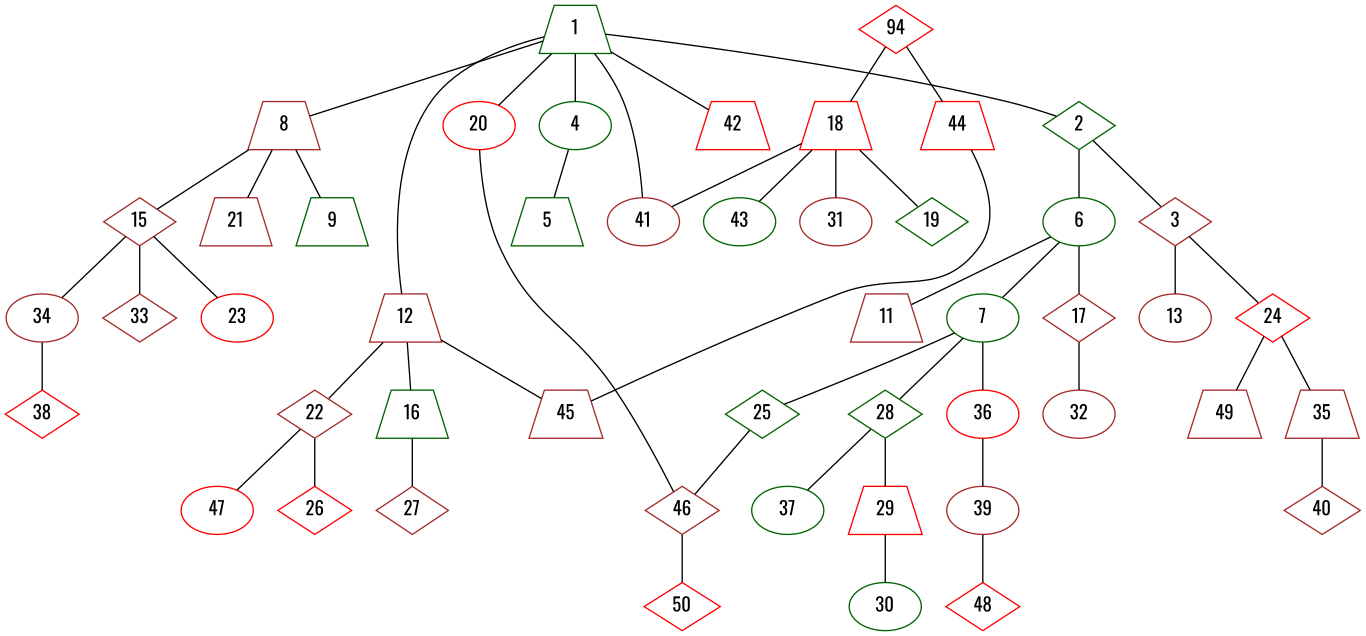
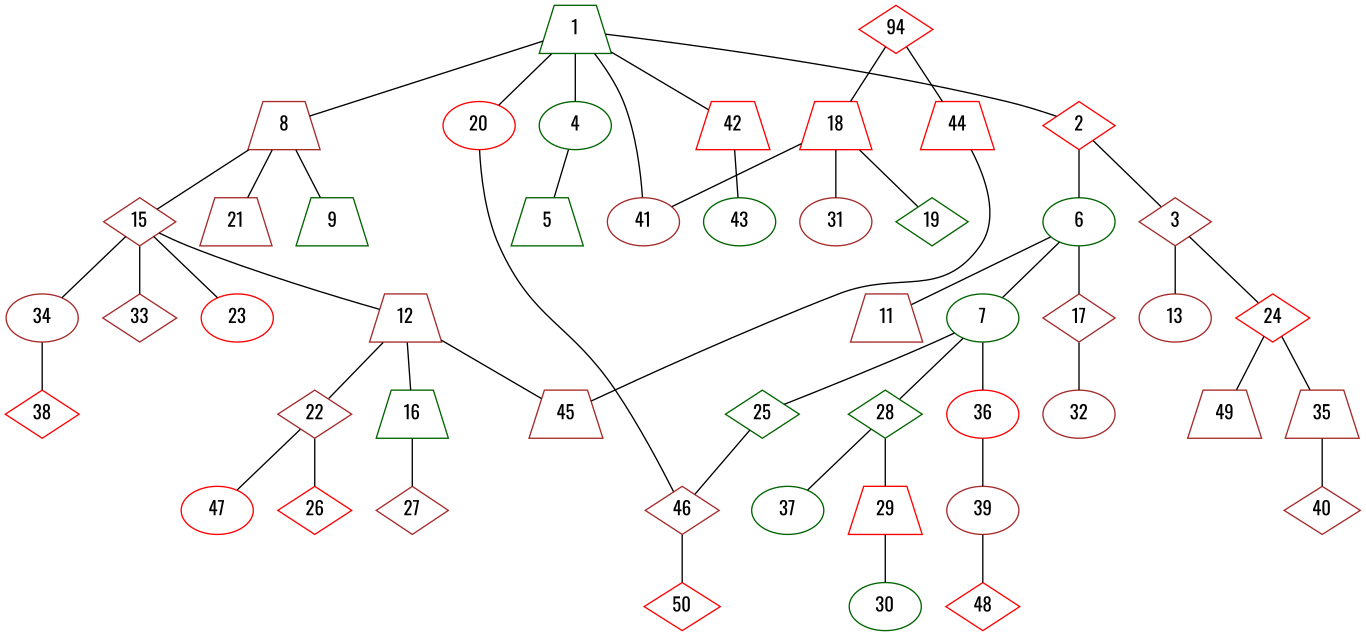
node "2": color darkgreen -> red
edge "1" -- "12": now "15" -- "12"
edge "18" -- "43": now "42" -- "43"
